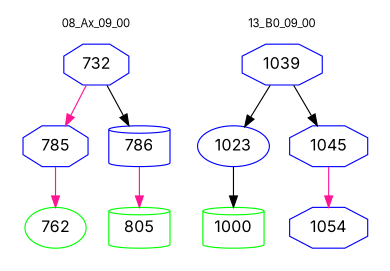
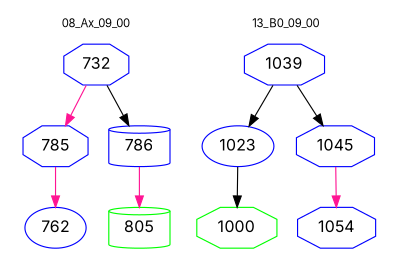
node "762": color green -> blue
node "1000": shape cylinder -> octagon
